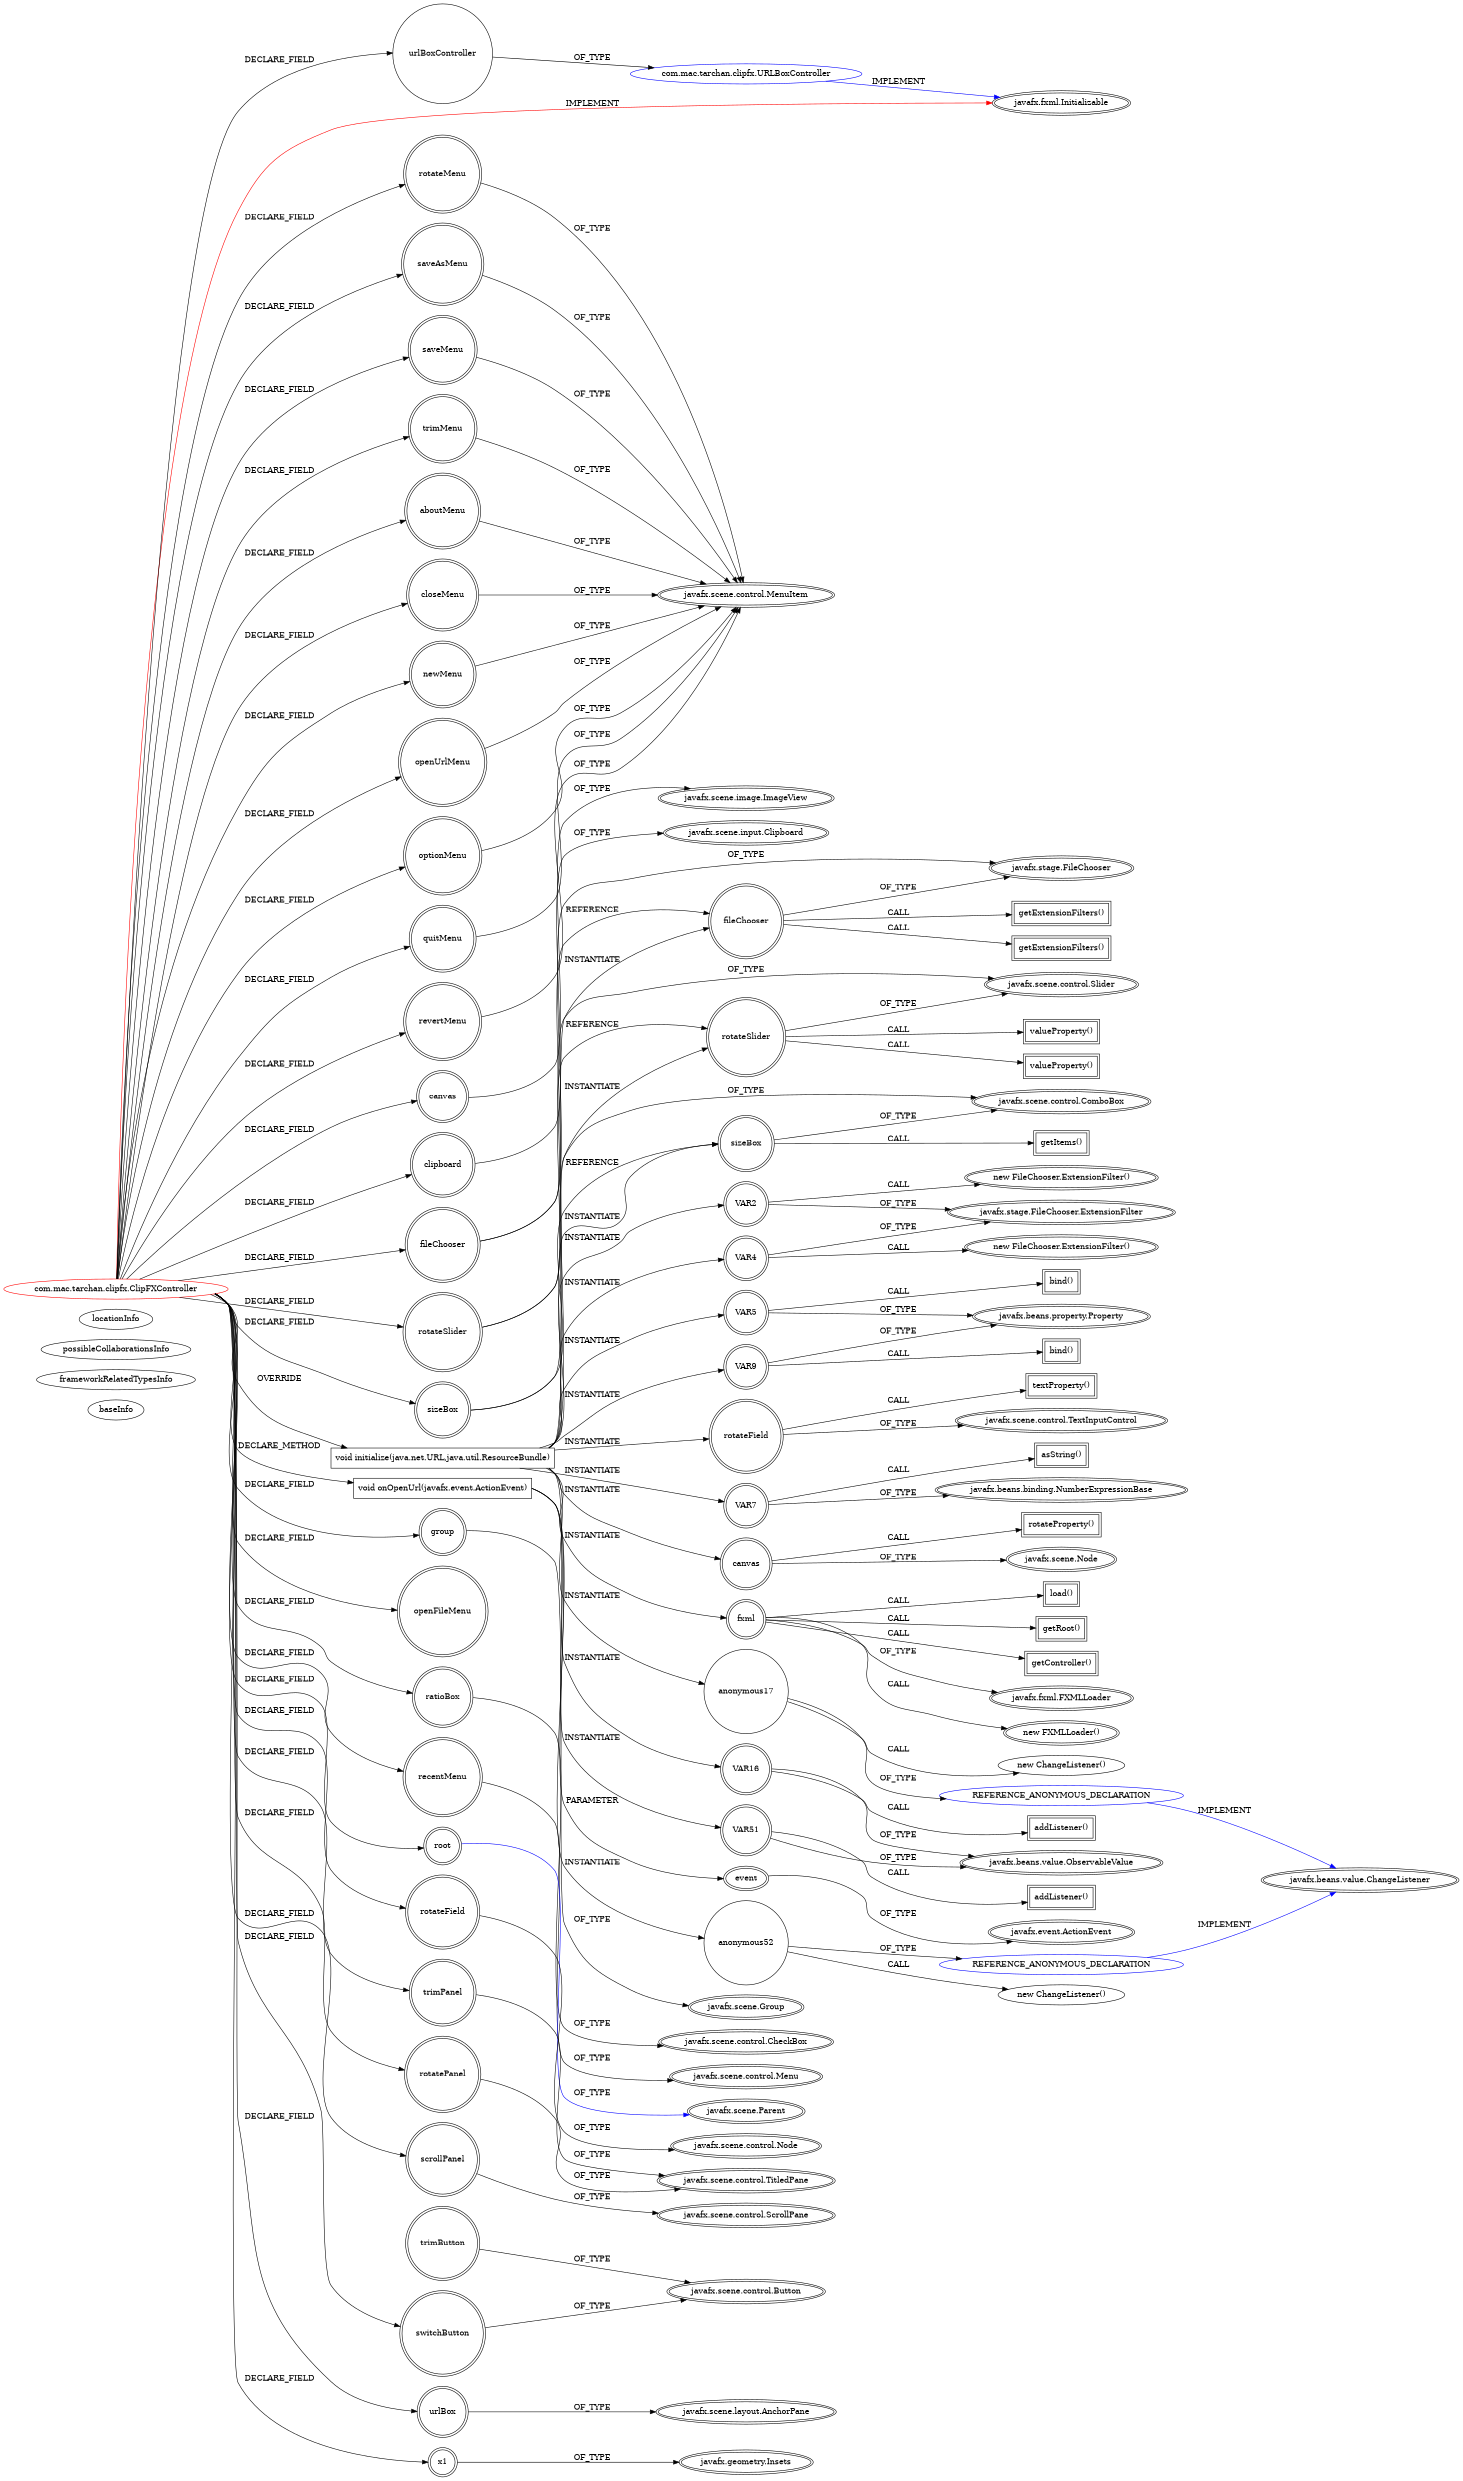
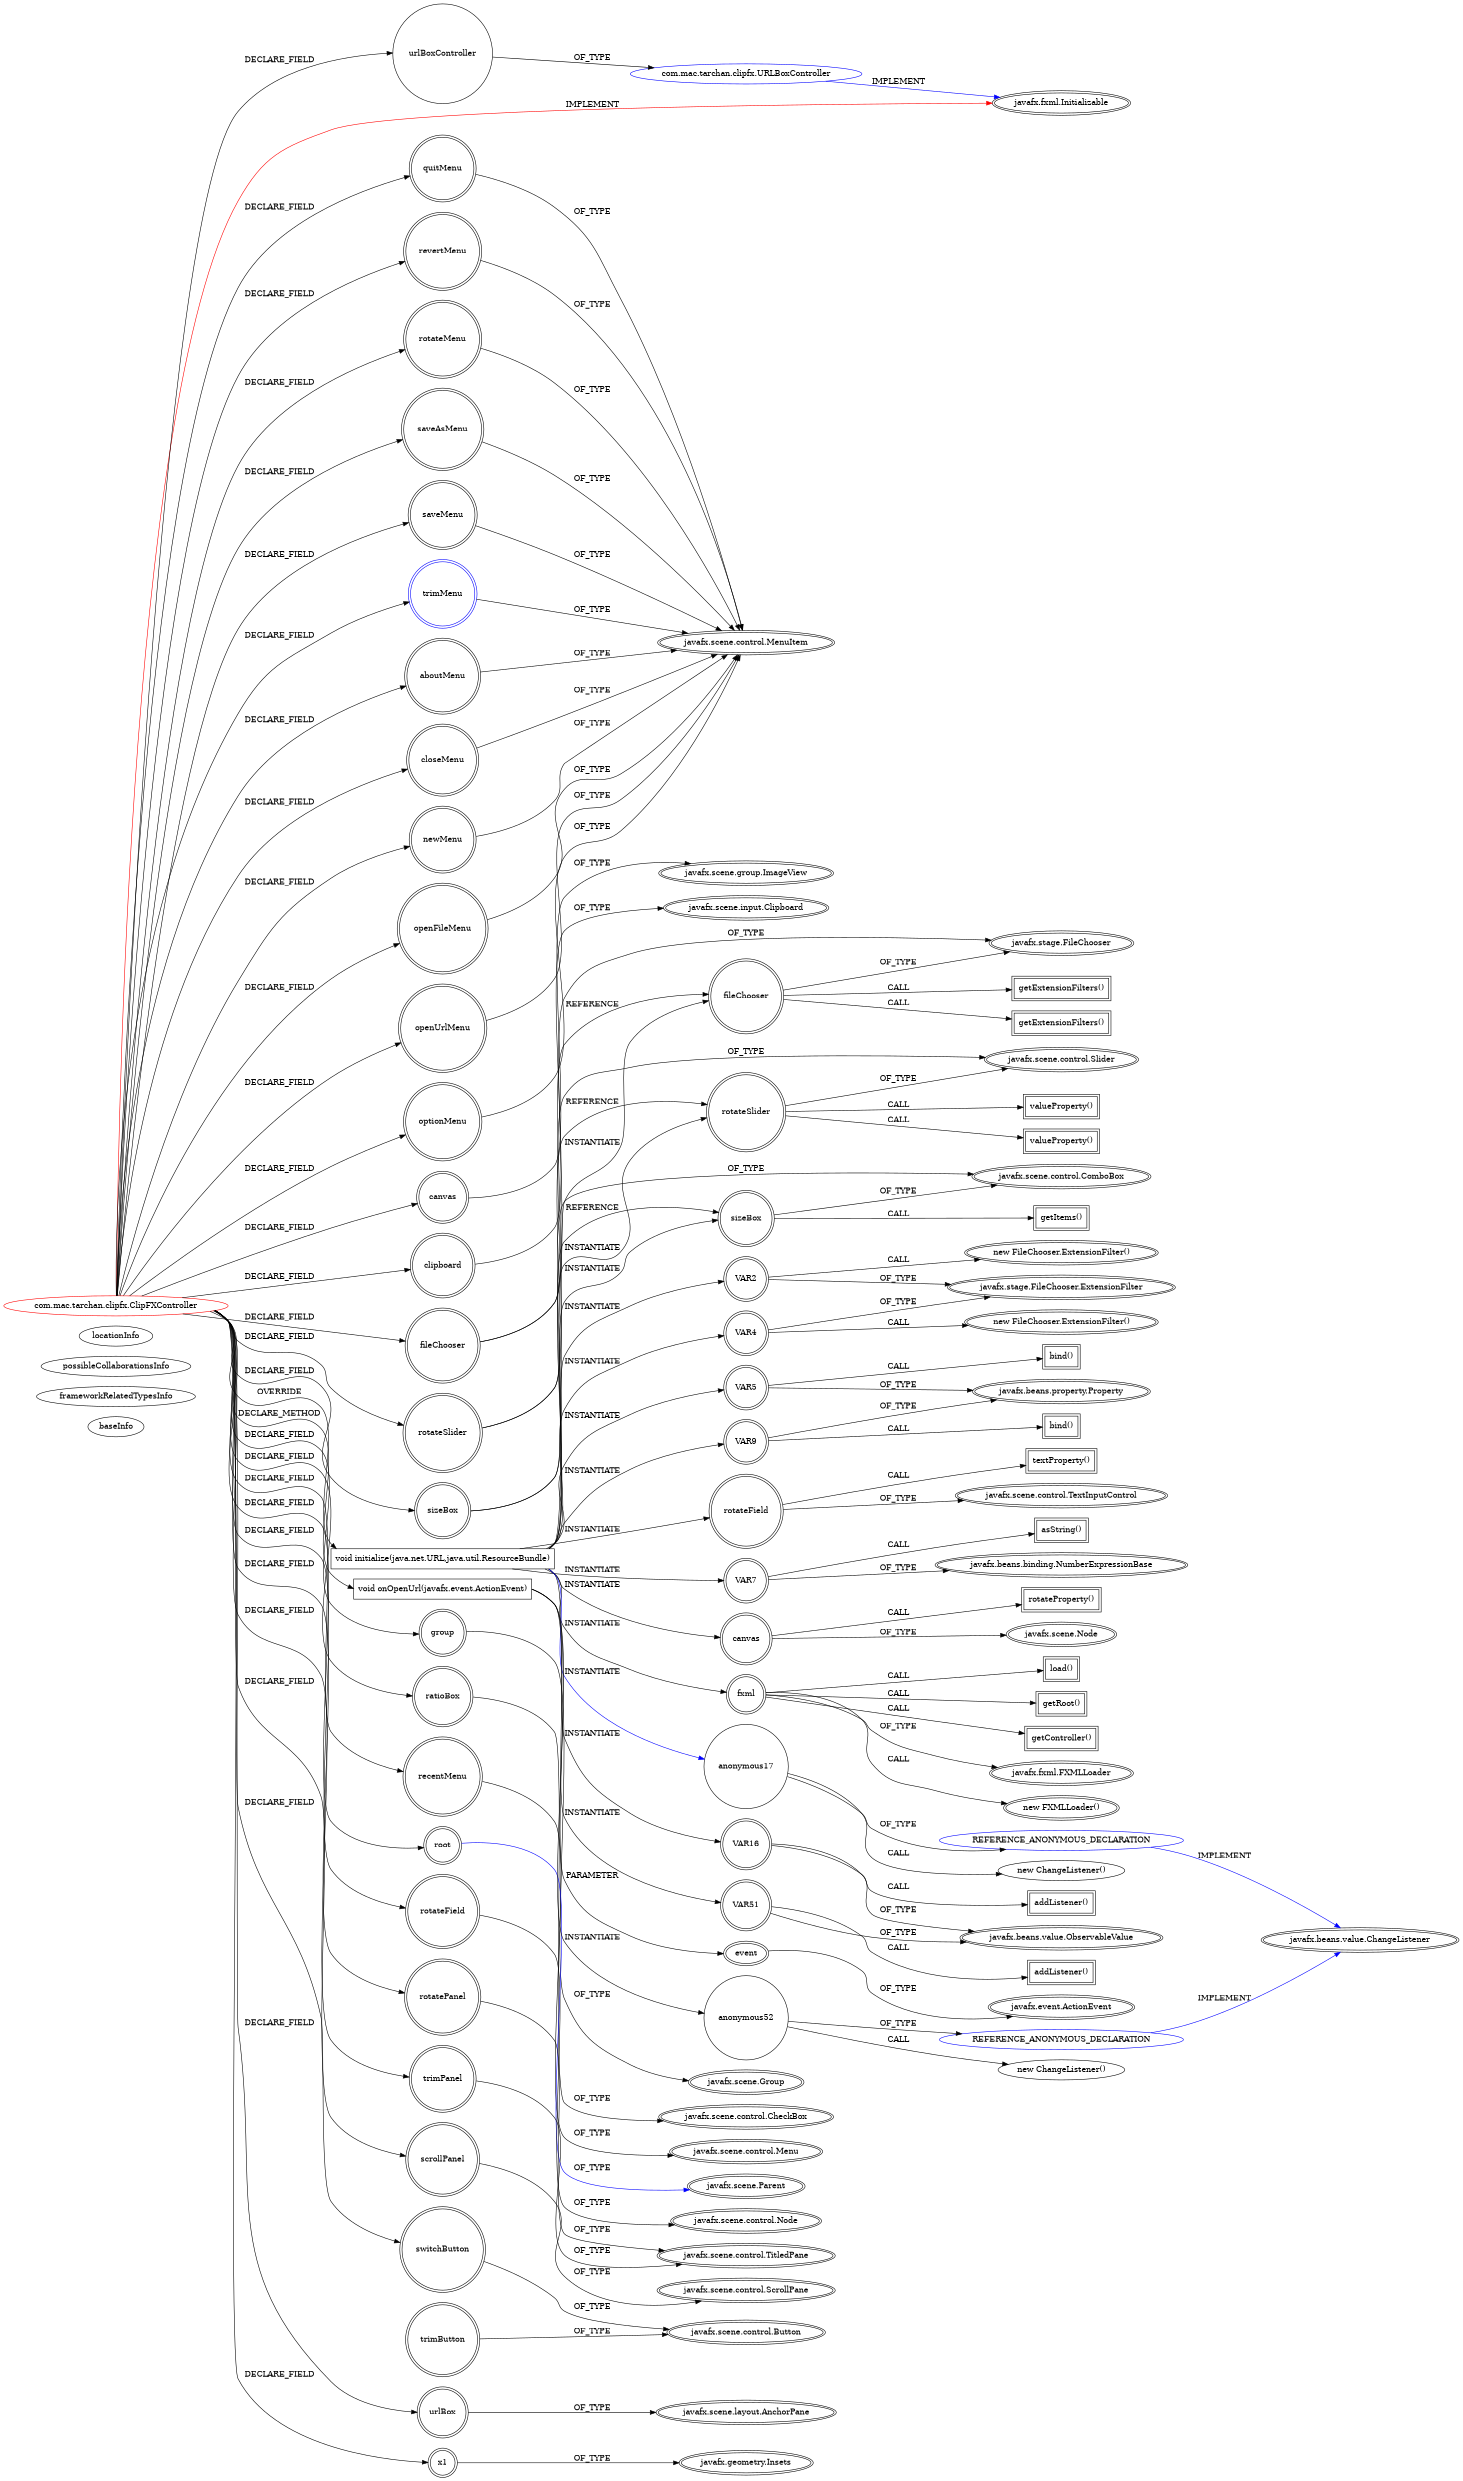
node "trimMenu": color black -> blue
edge "openFileMenu" -> "javafx.scene.control.MenuItem": added, label "OF_TYPE"
node "javafx.scene.image.ImageView": label "javafx.scene.image.ImageView" -> "javafx.scene.group.ImageView"
edge "void initialize(java.net.URL,java.util.ResourceBundle)" -> "anonymous17": color black -> blue
